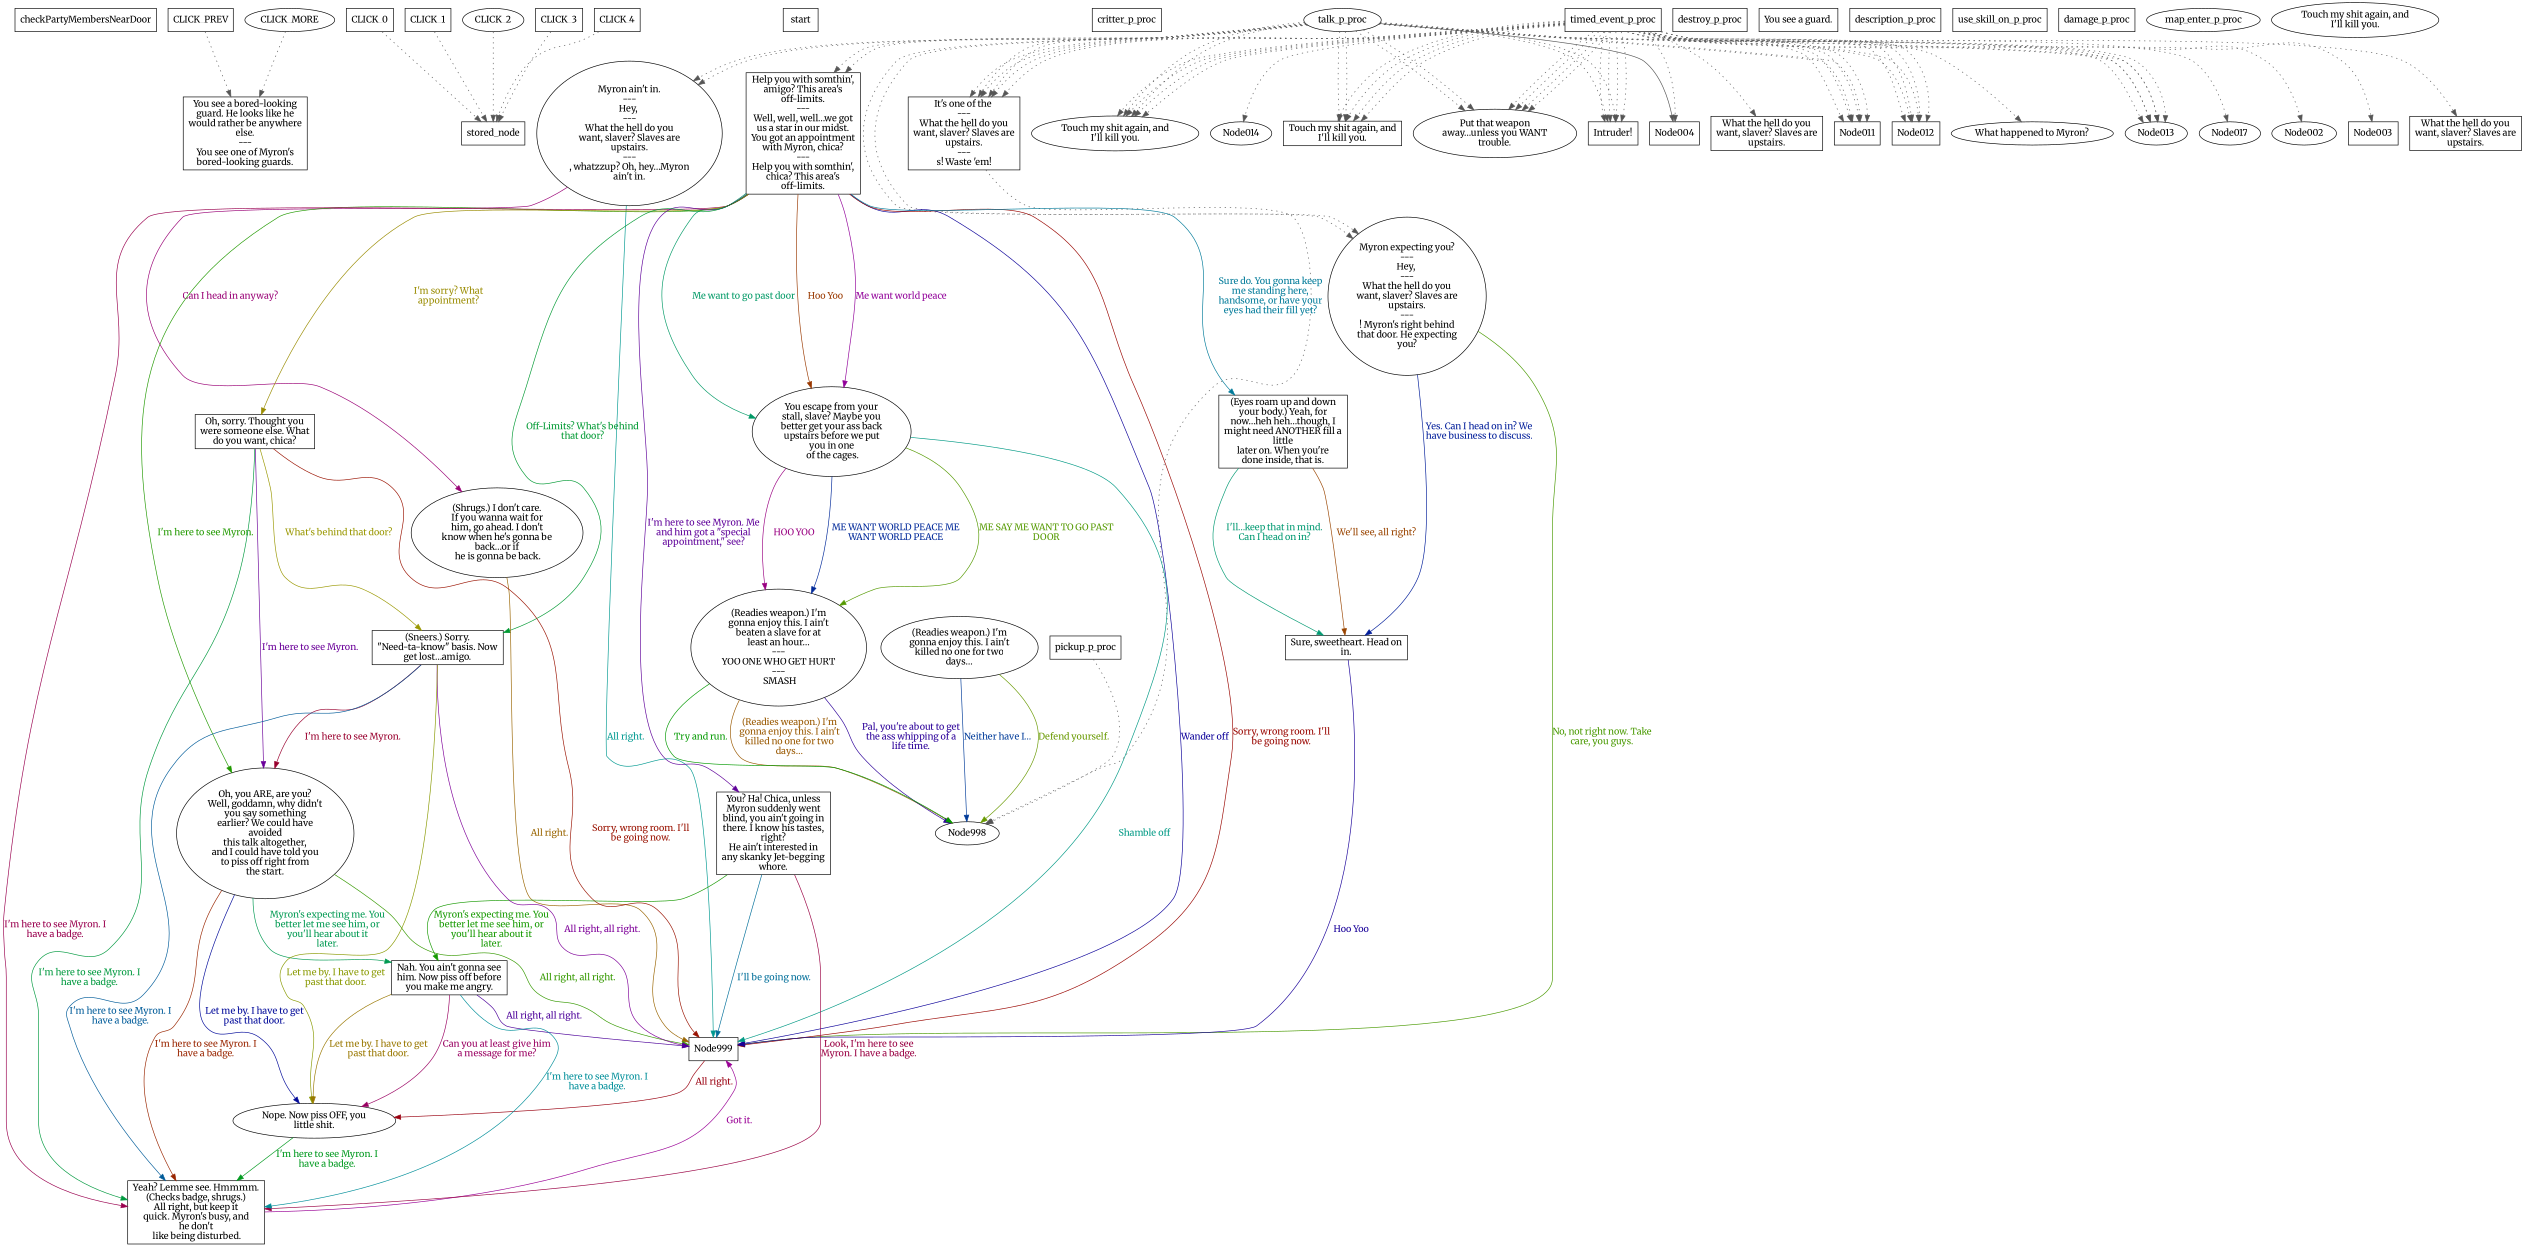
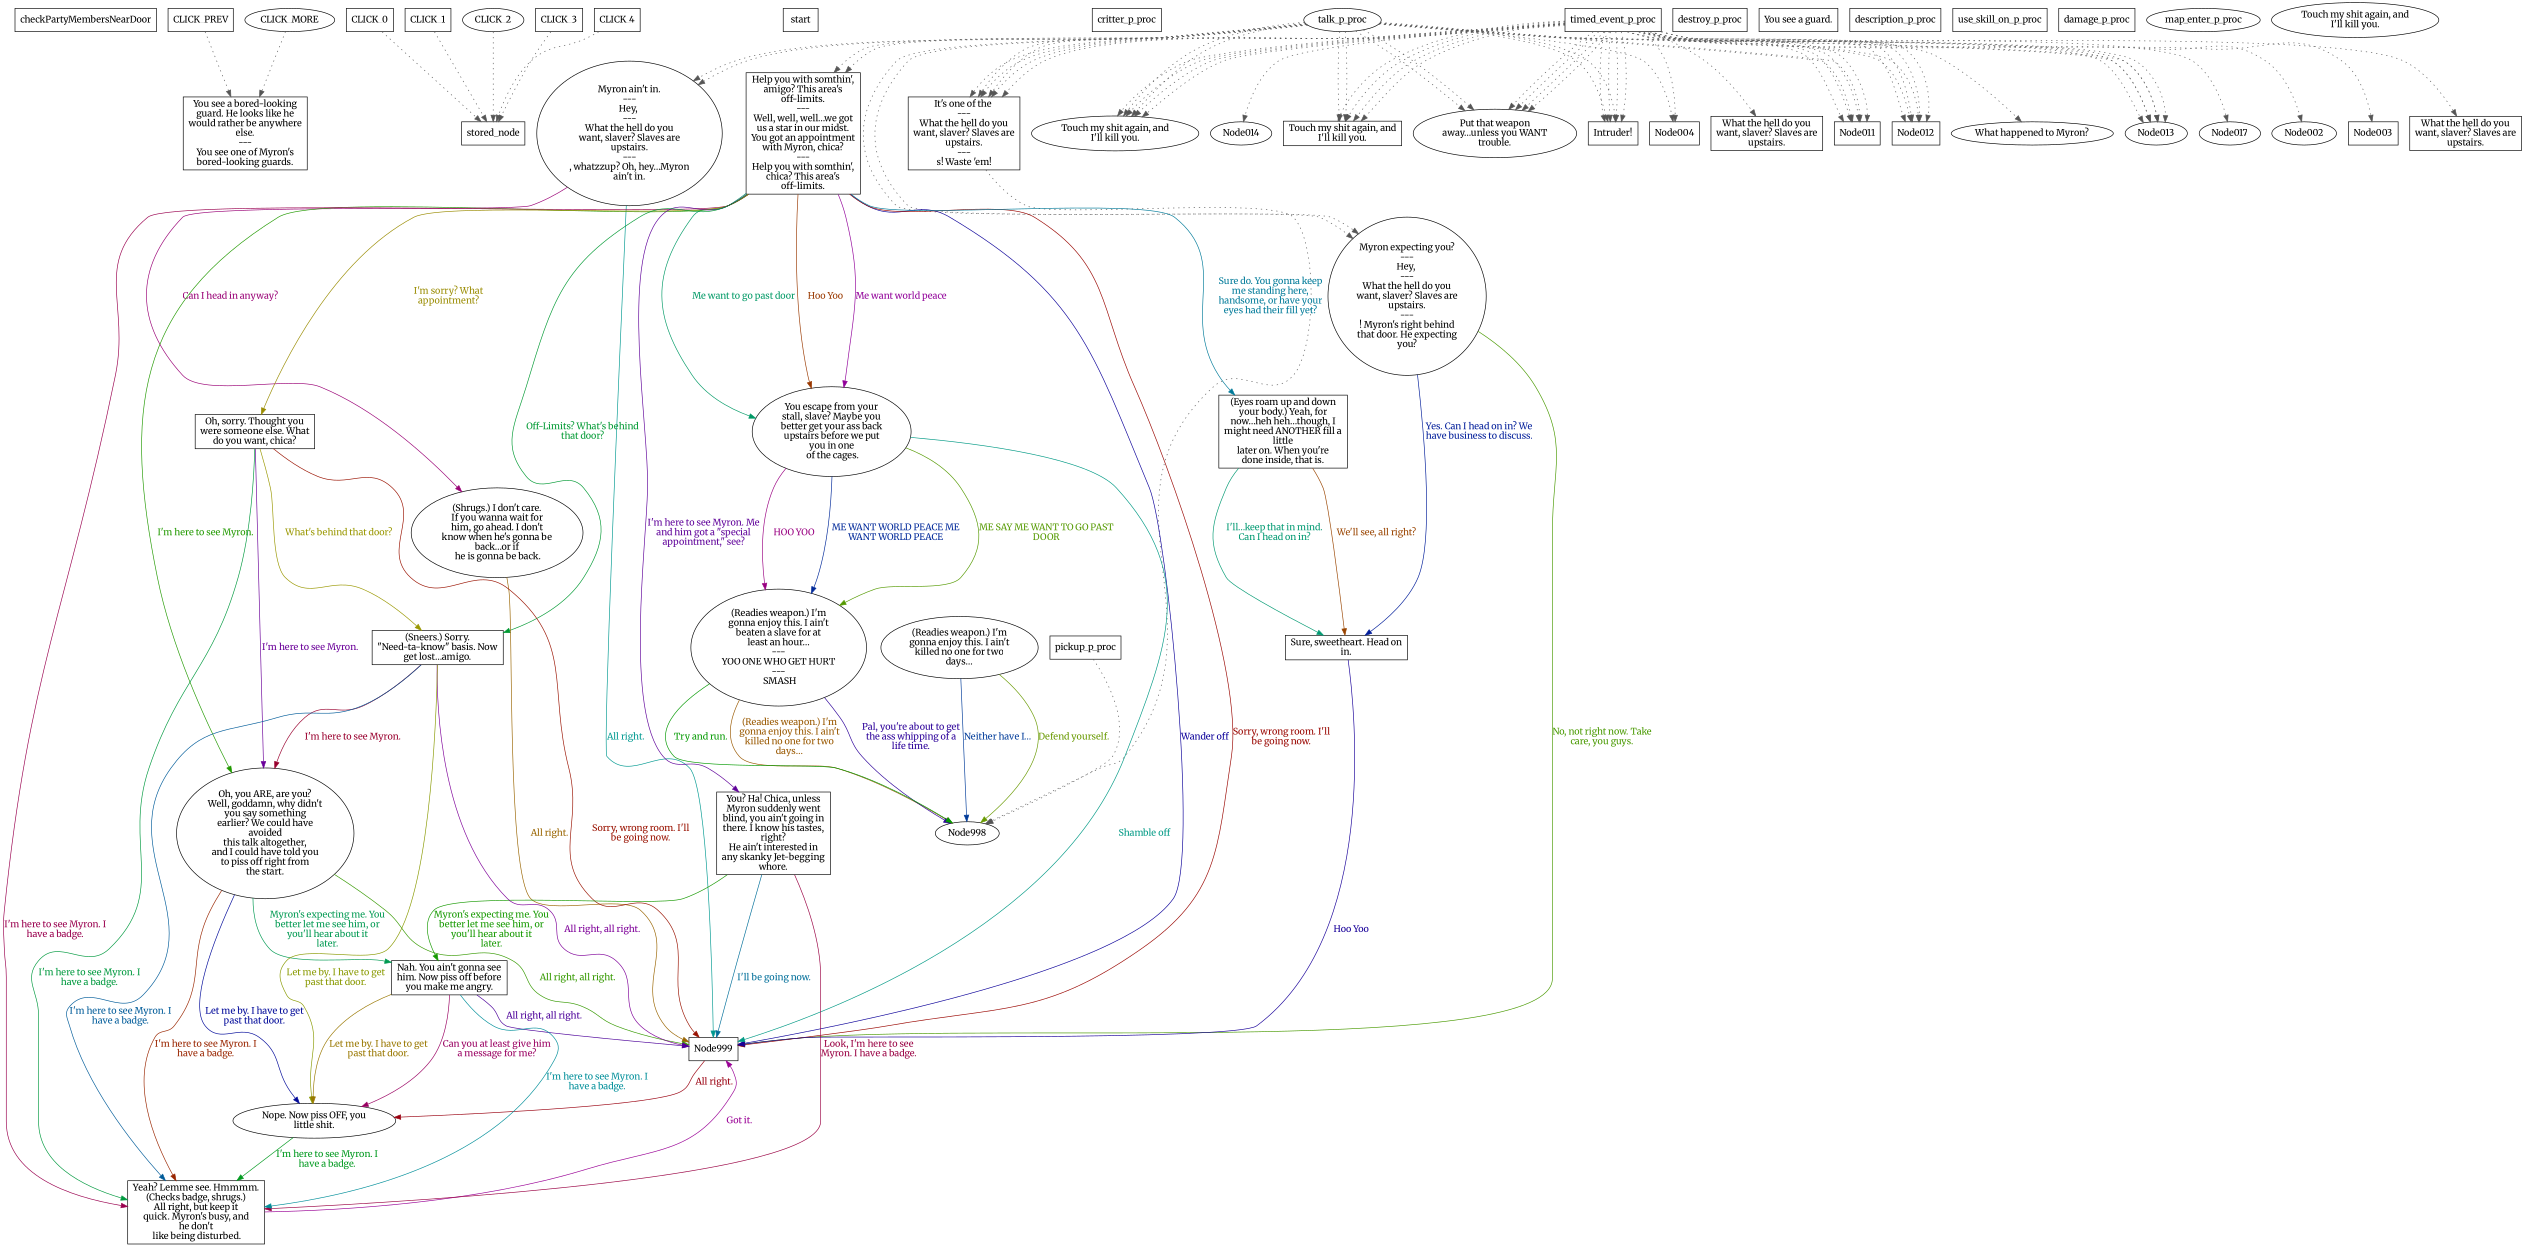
edge "talk_p_proc" -> "Node004": style solid -> dotted
